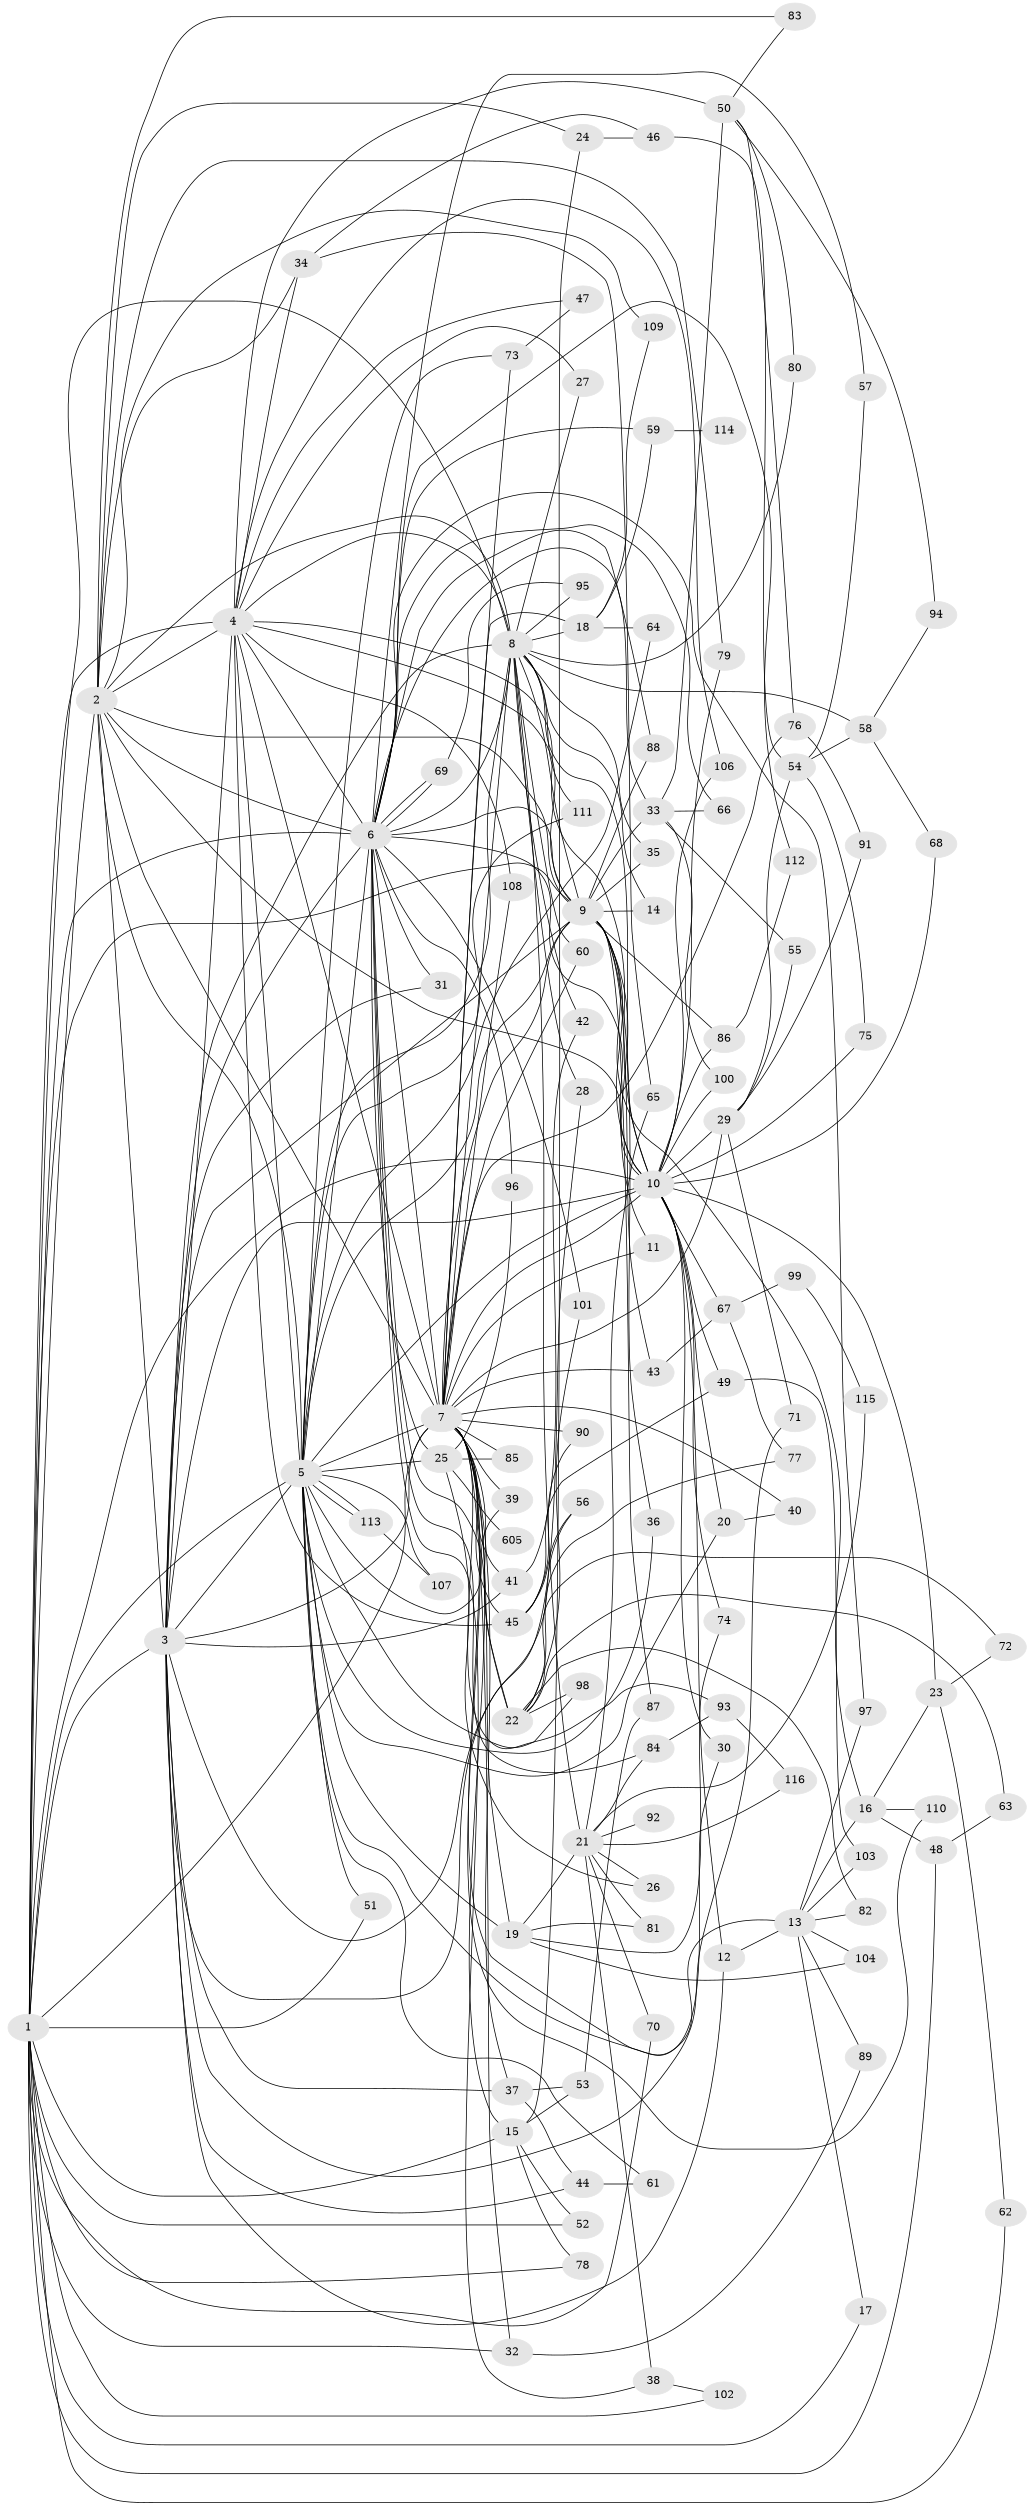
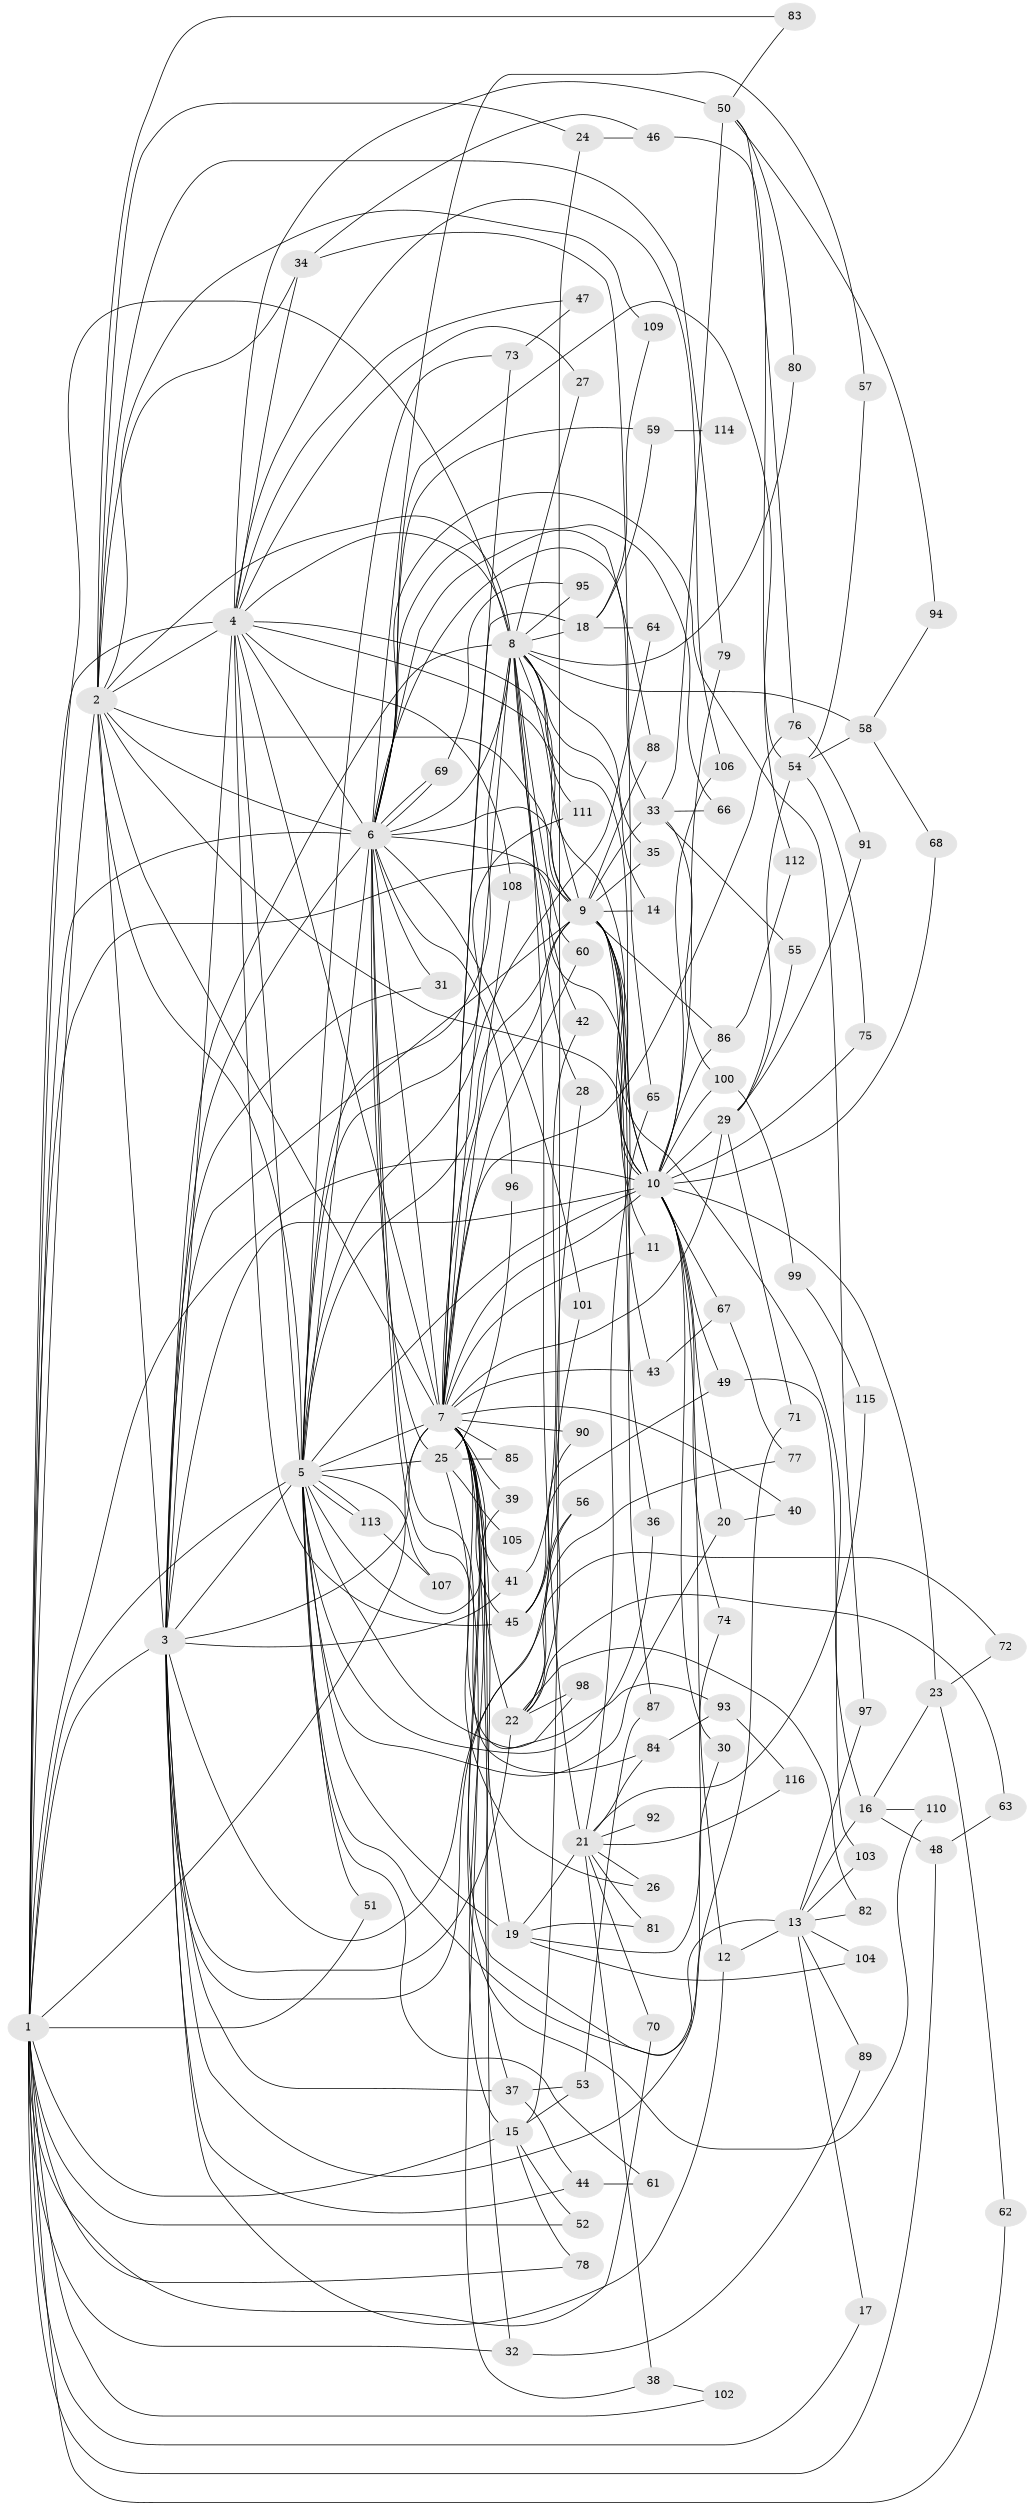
edge "99" -- "67": now "99" -- "100"
edge "6" -- "22": now "3" -- "22"
node "605": label "605" -> "105"
